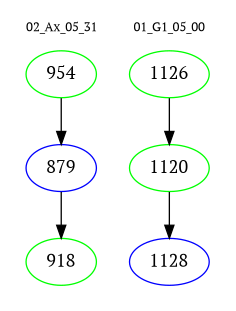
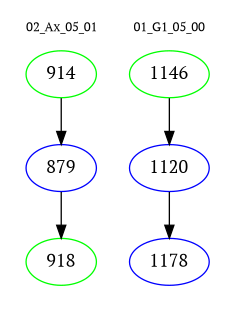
cluster "02_Ax_05_31": label "02_Ax_05_31" -> "02_Ax_05_01"
node "954": label "954" -> "914"
node "1126": label "1126" -> "1146"
node "1120": color green -> blue
node "1128": label "1128" -> "1178"
